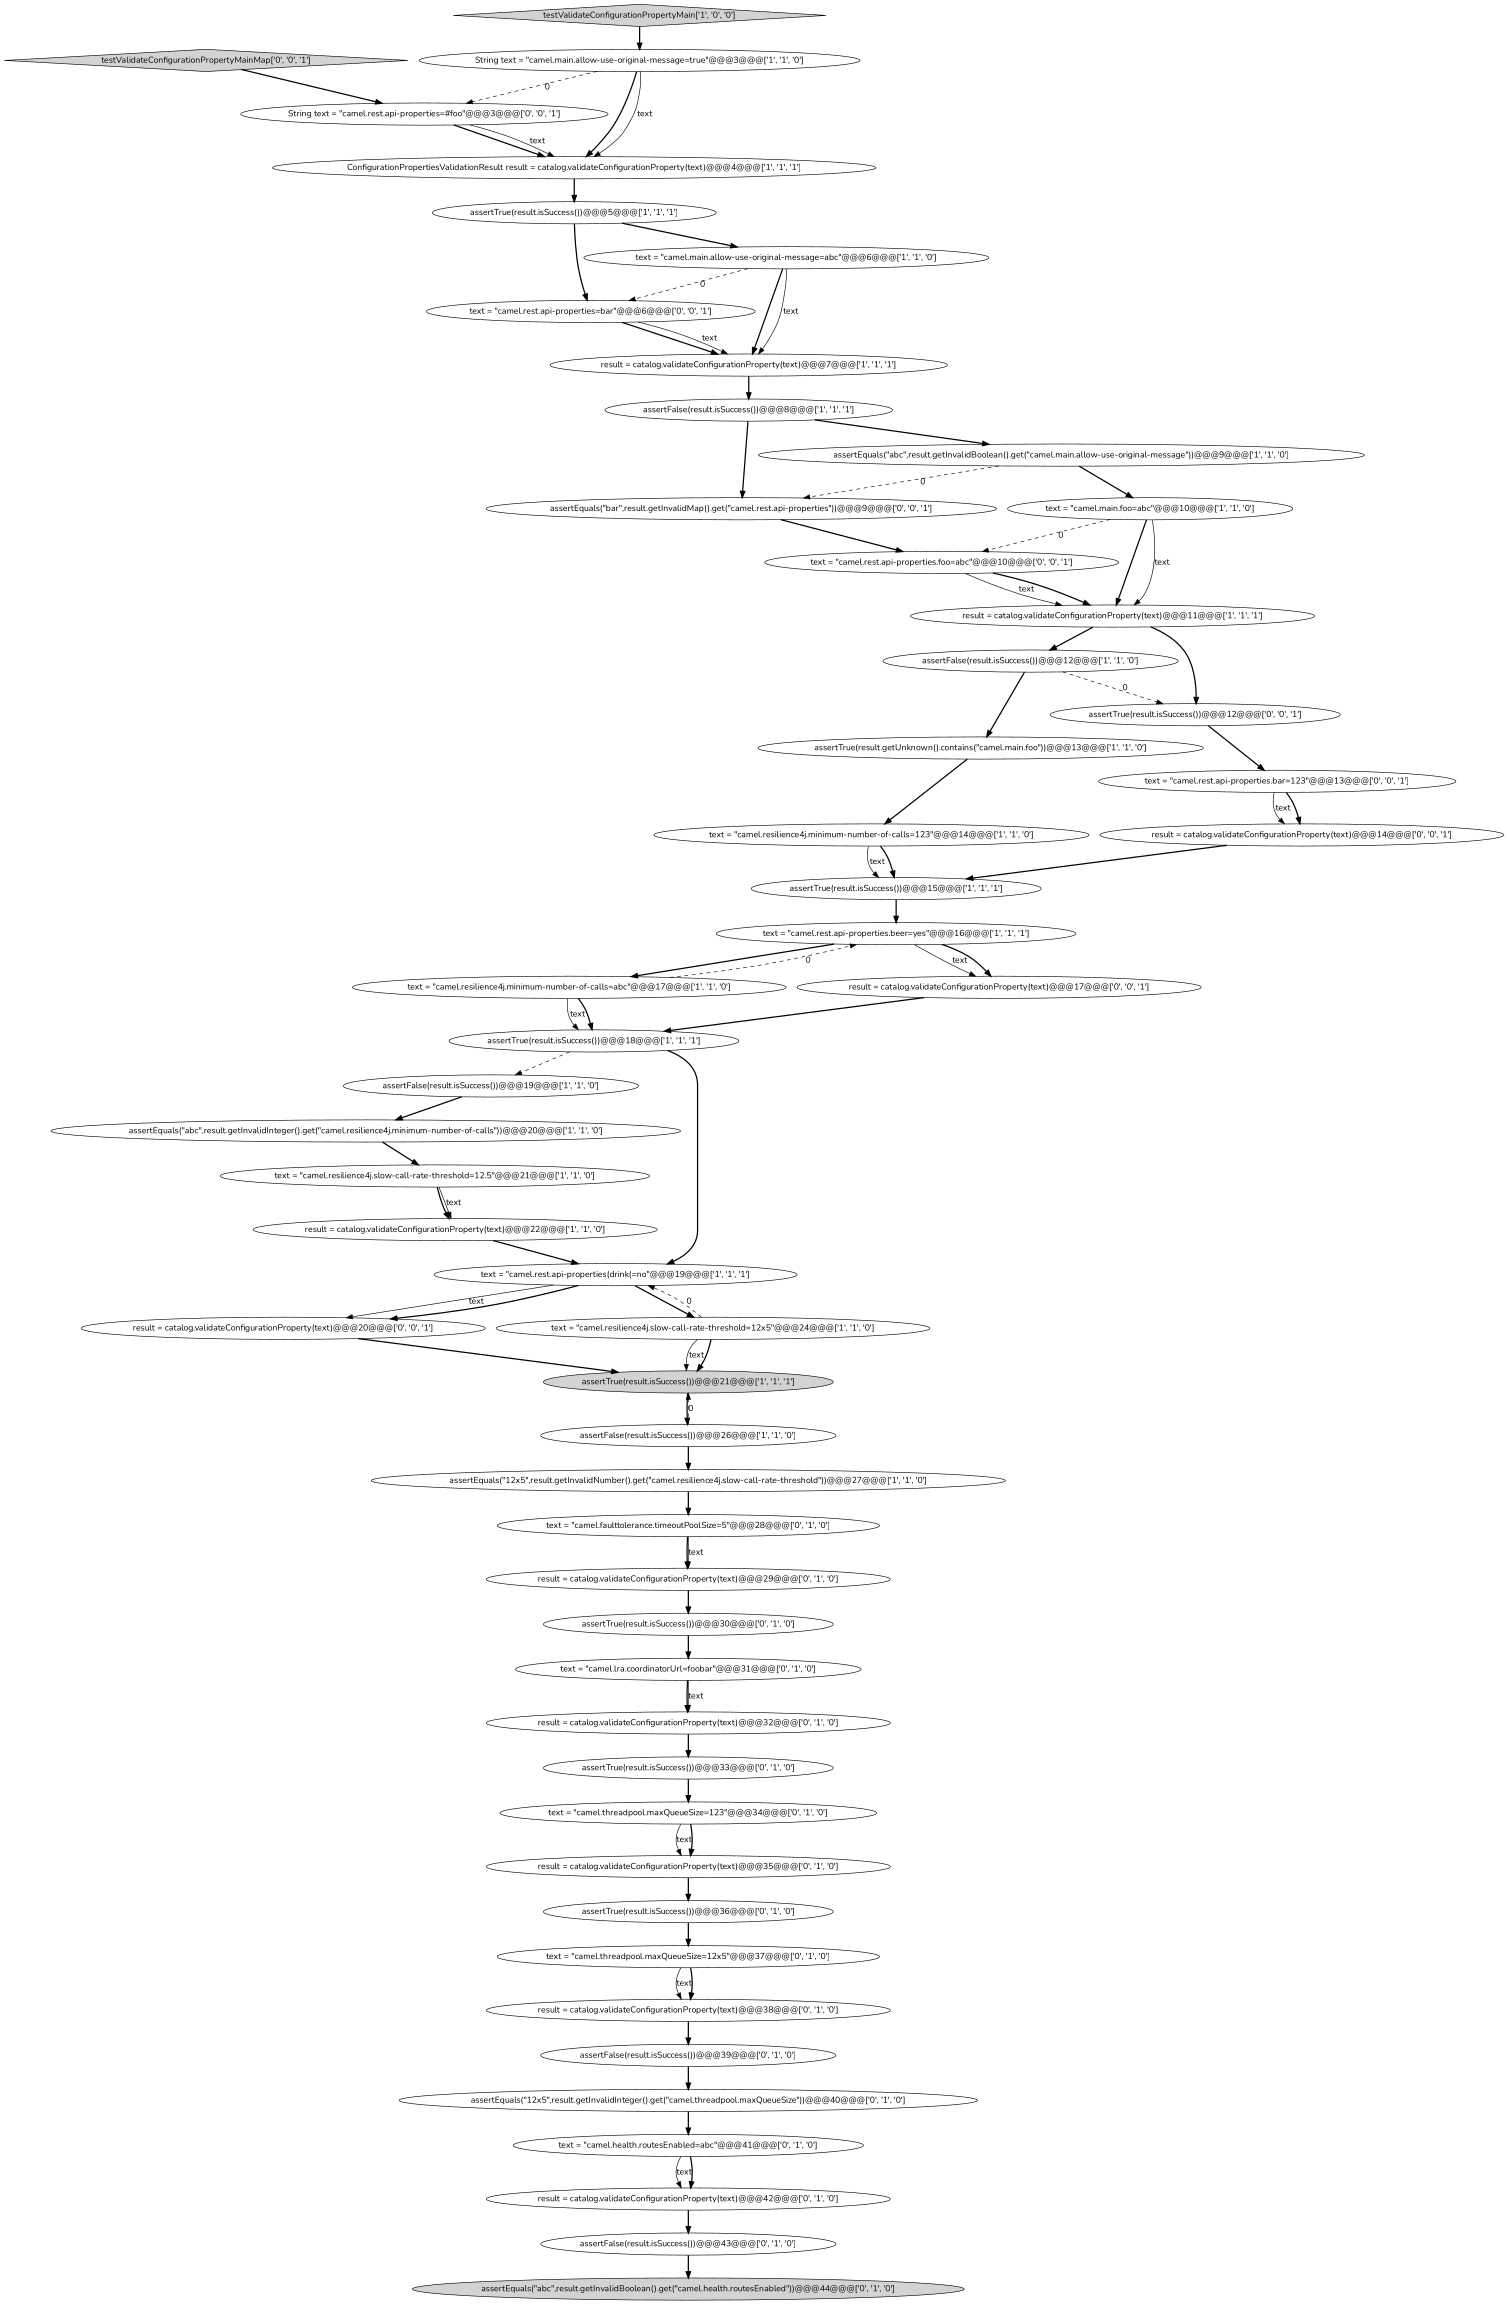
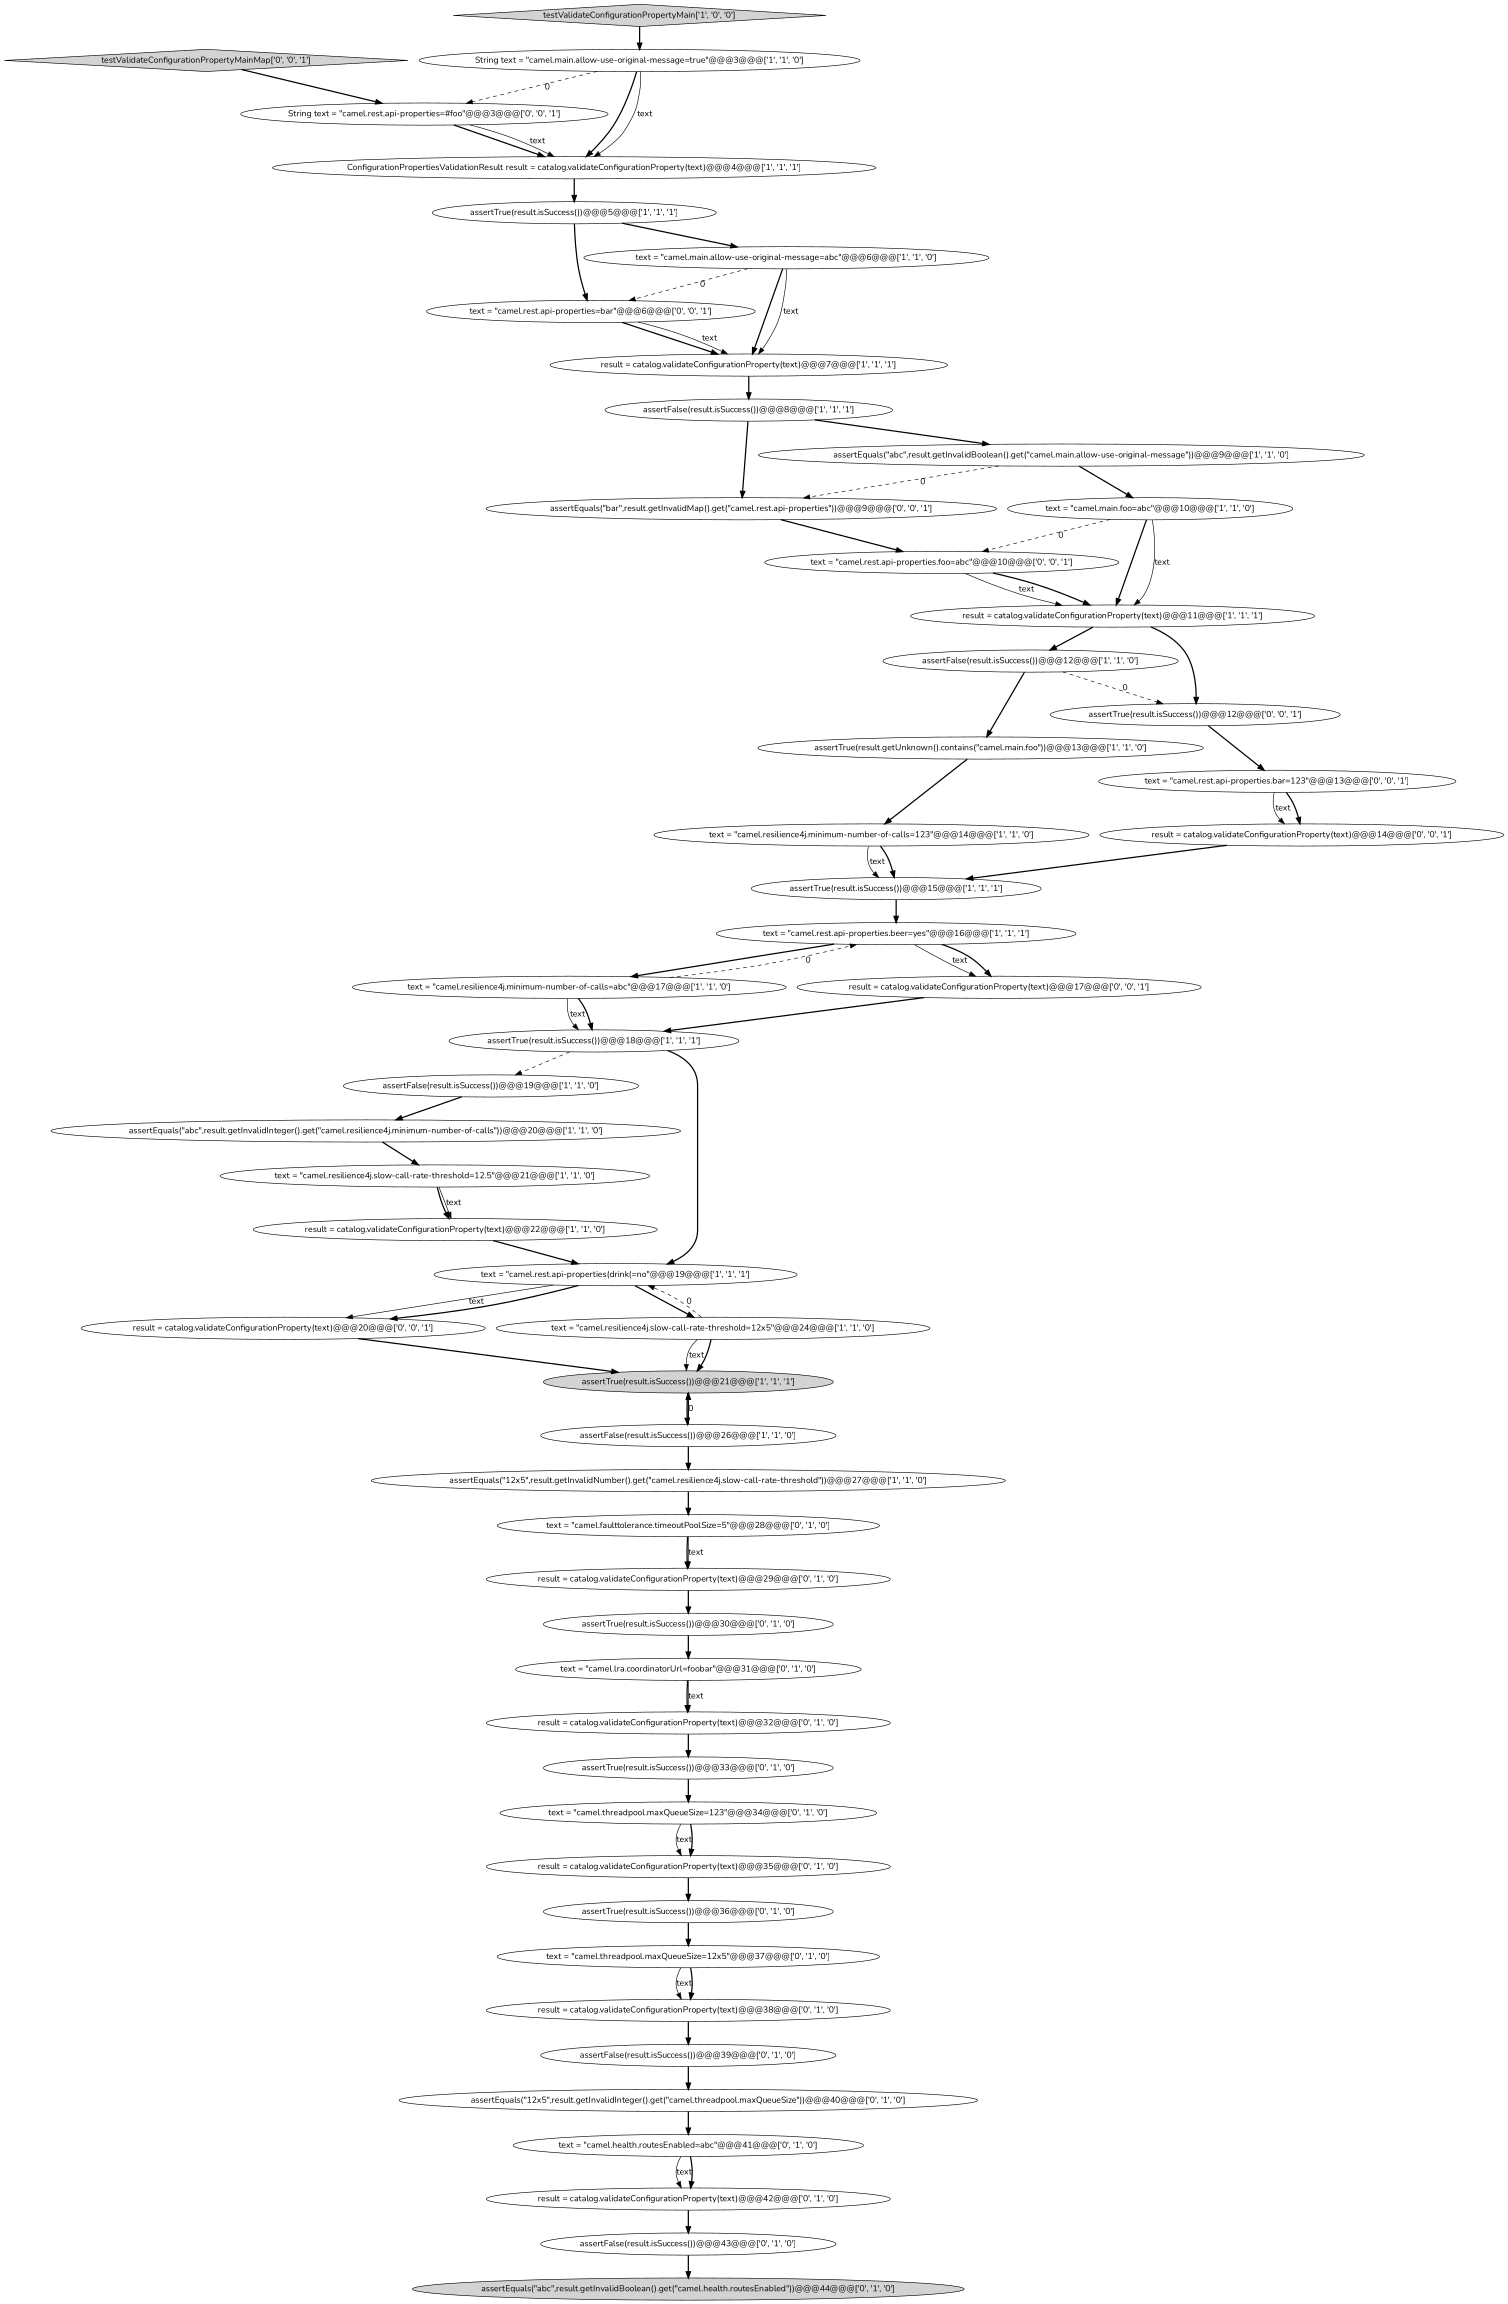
edge "assertFalse(result.isSuccess())@@@26@@@['1', '1', '0']" -> "assertTrue(result.isSuccess())@@@21@@@['1', '1', '1']": style dashed -> bold
